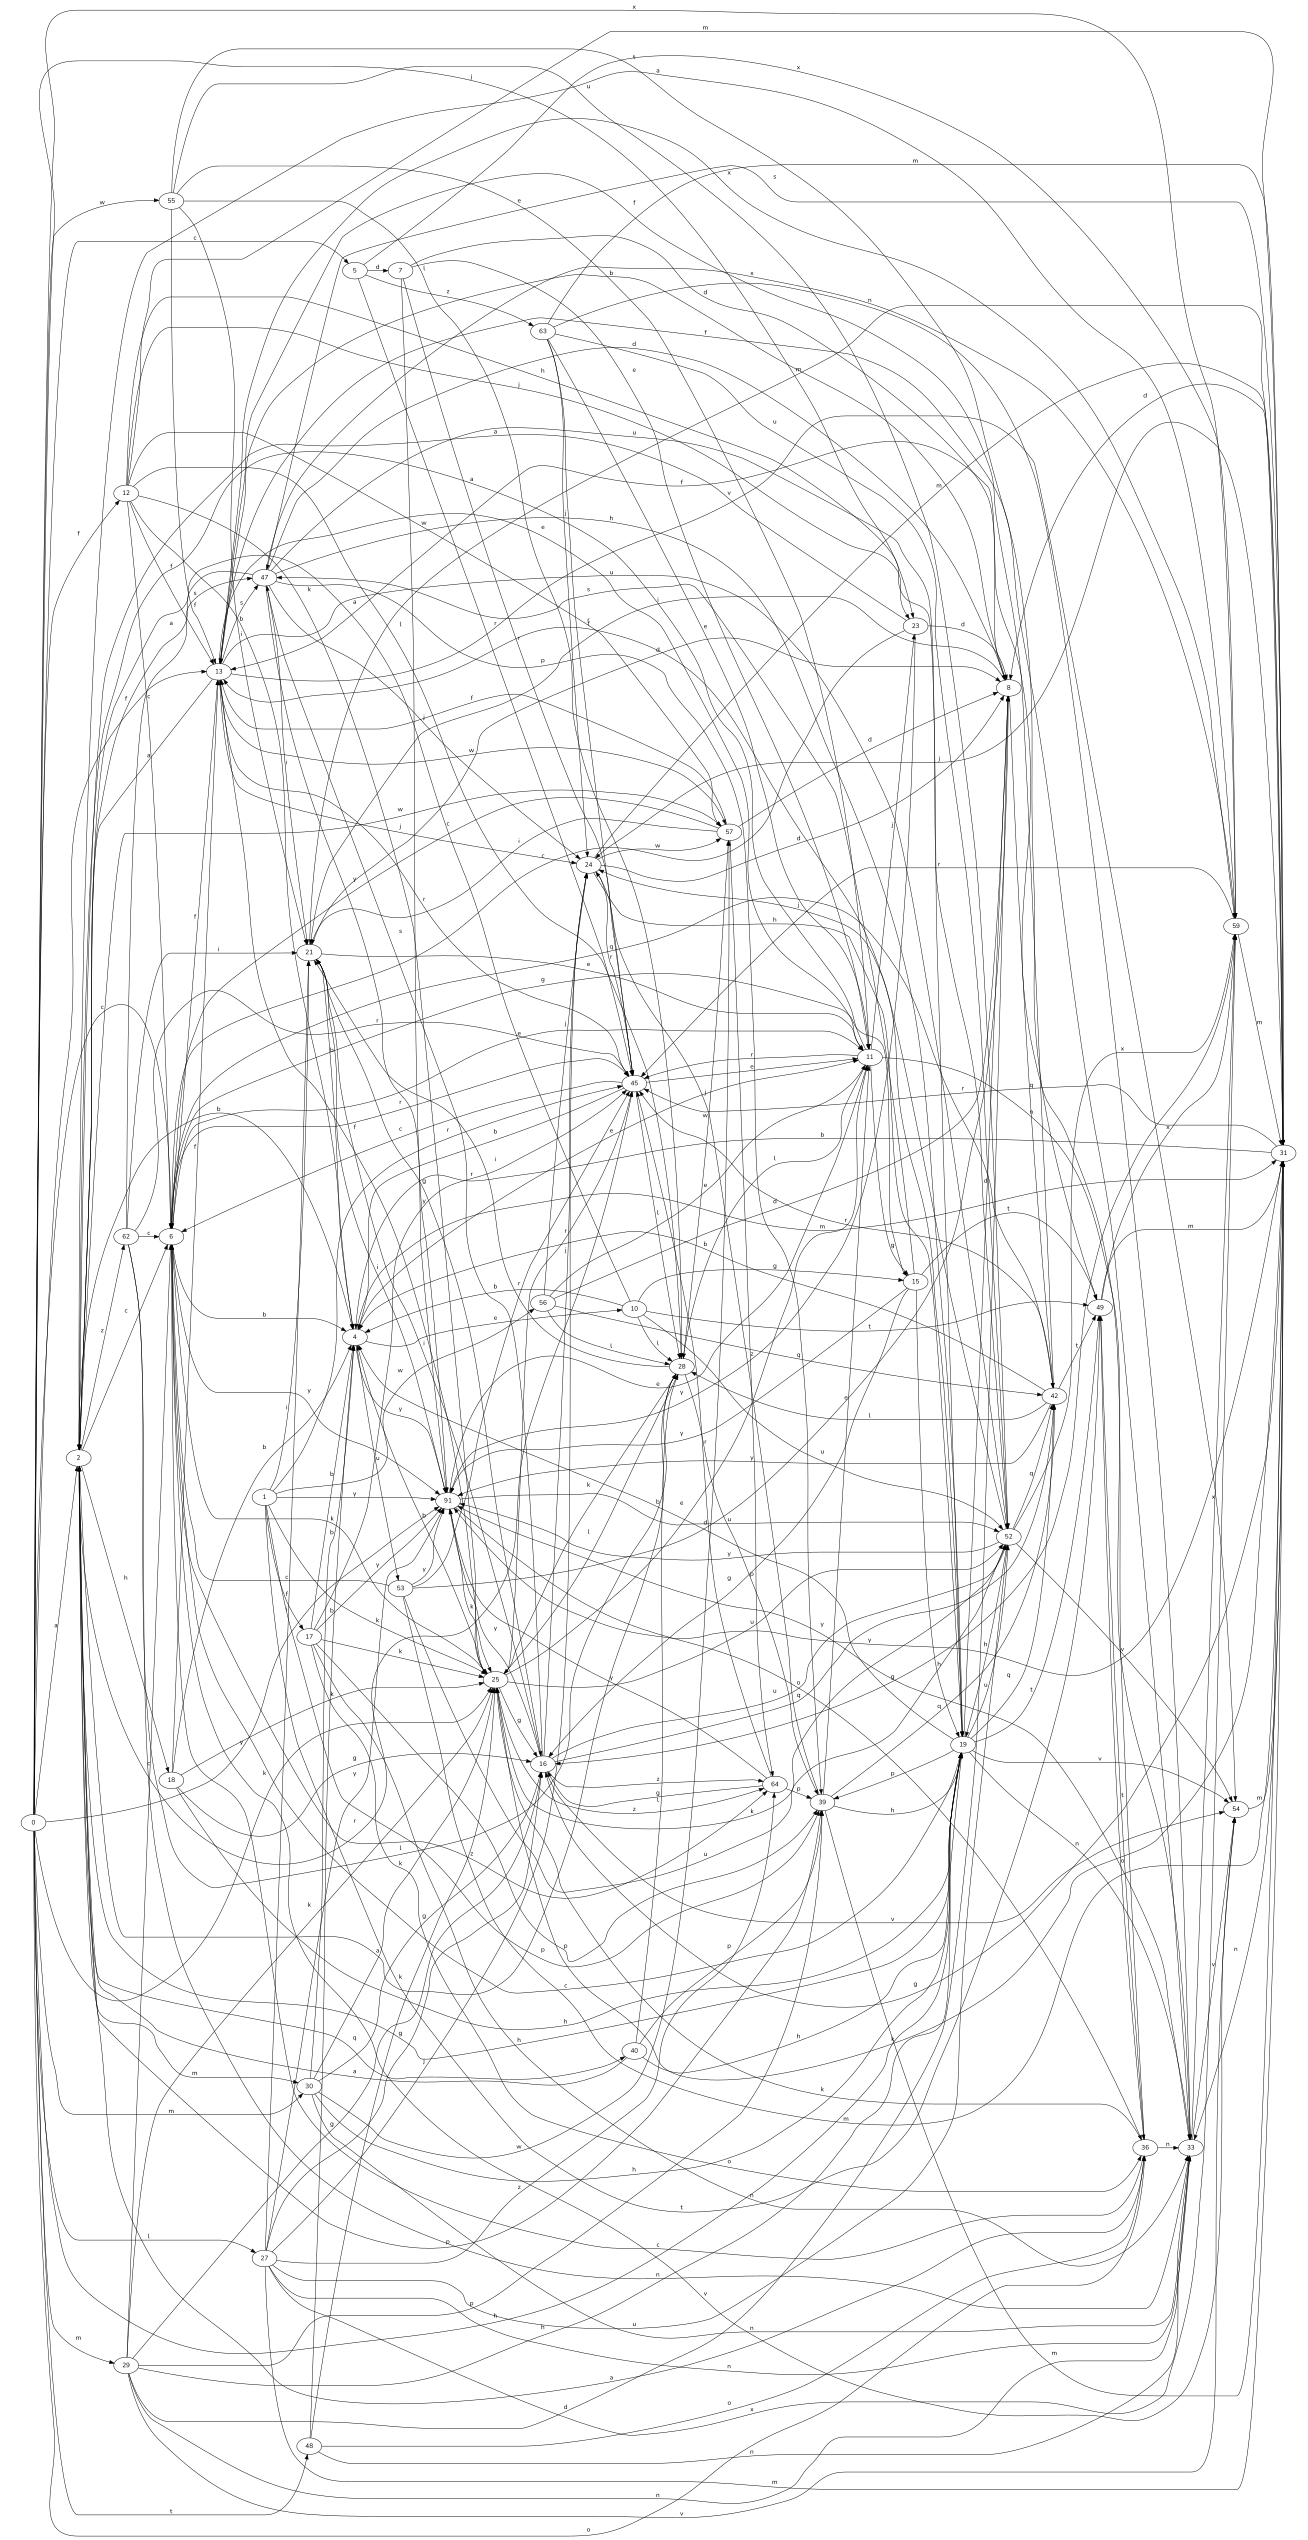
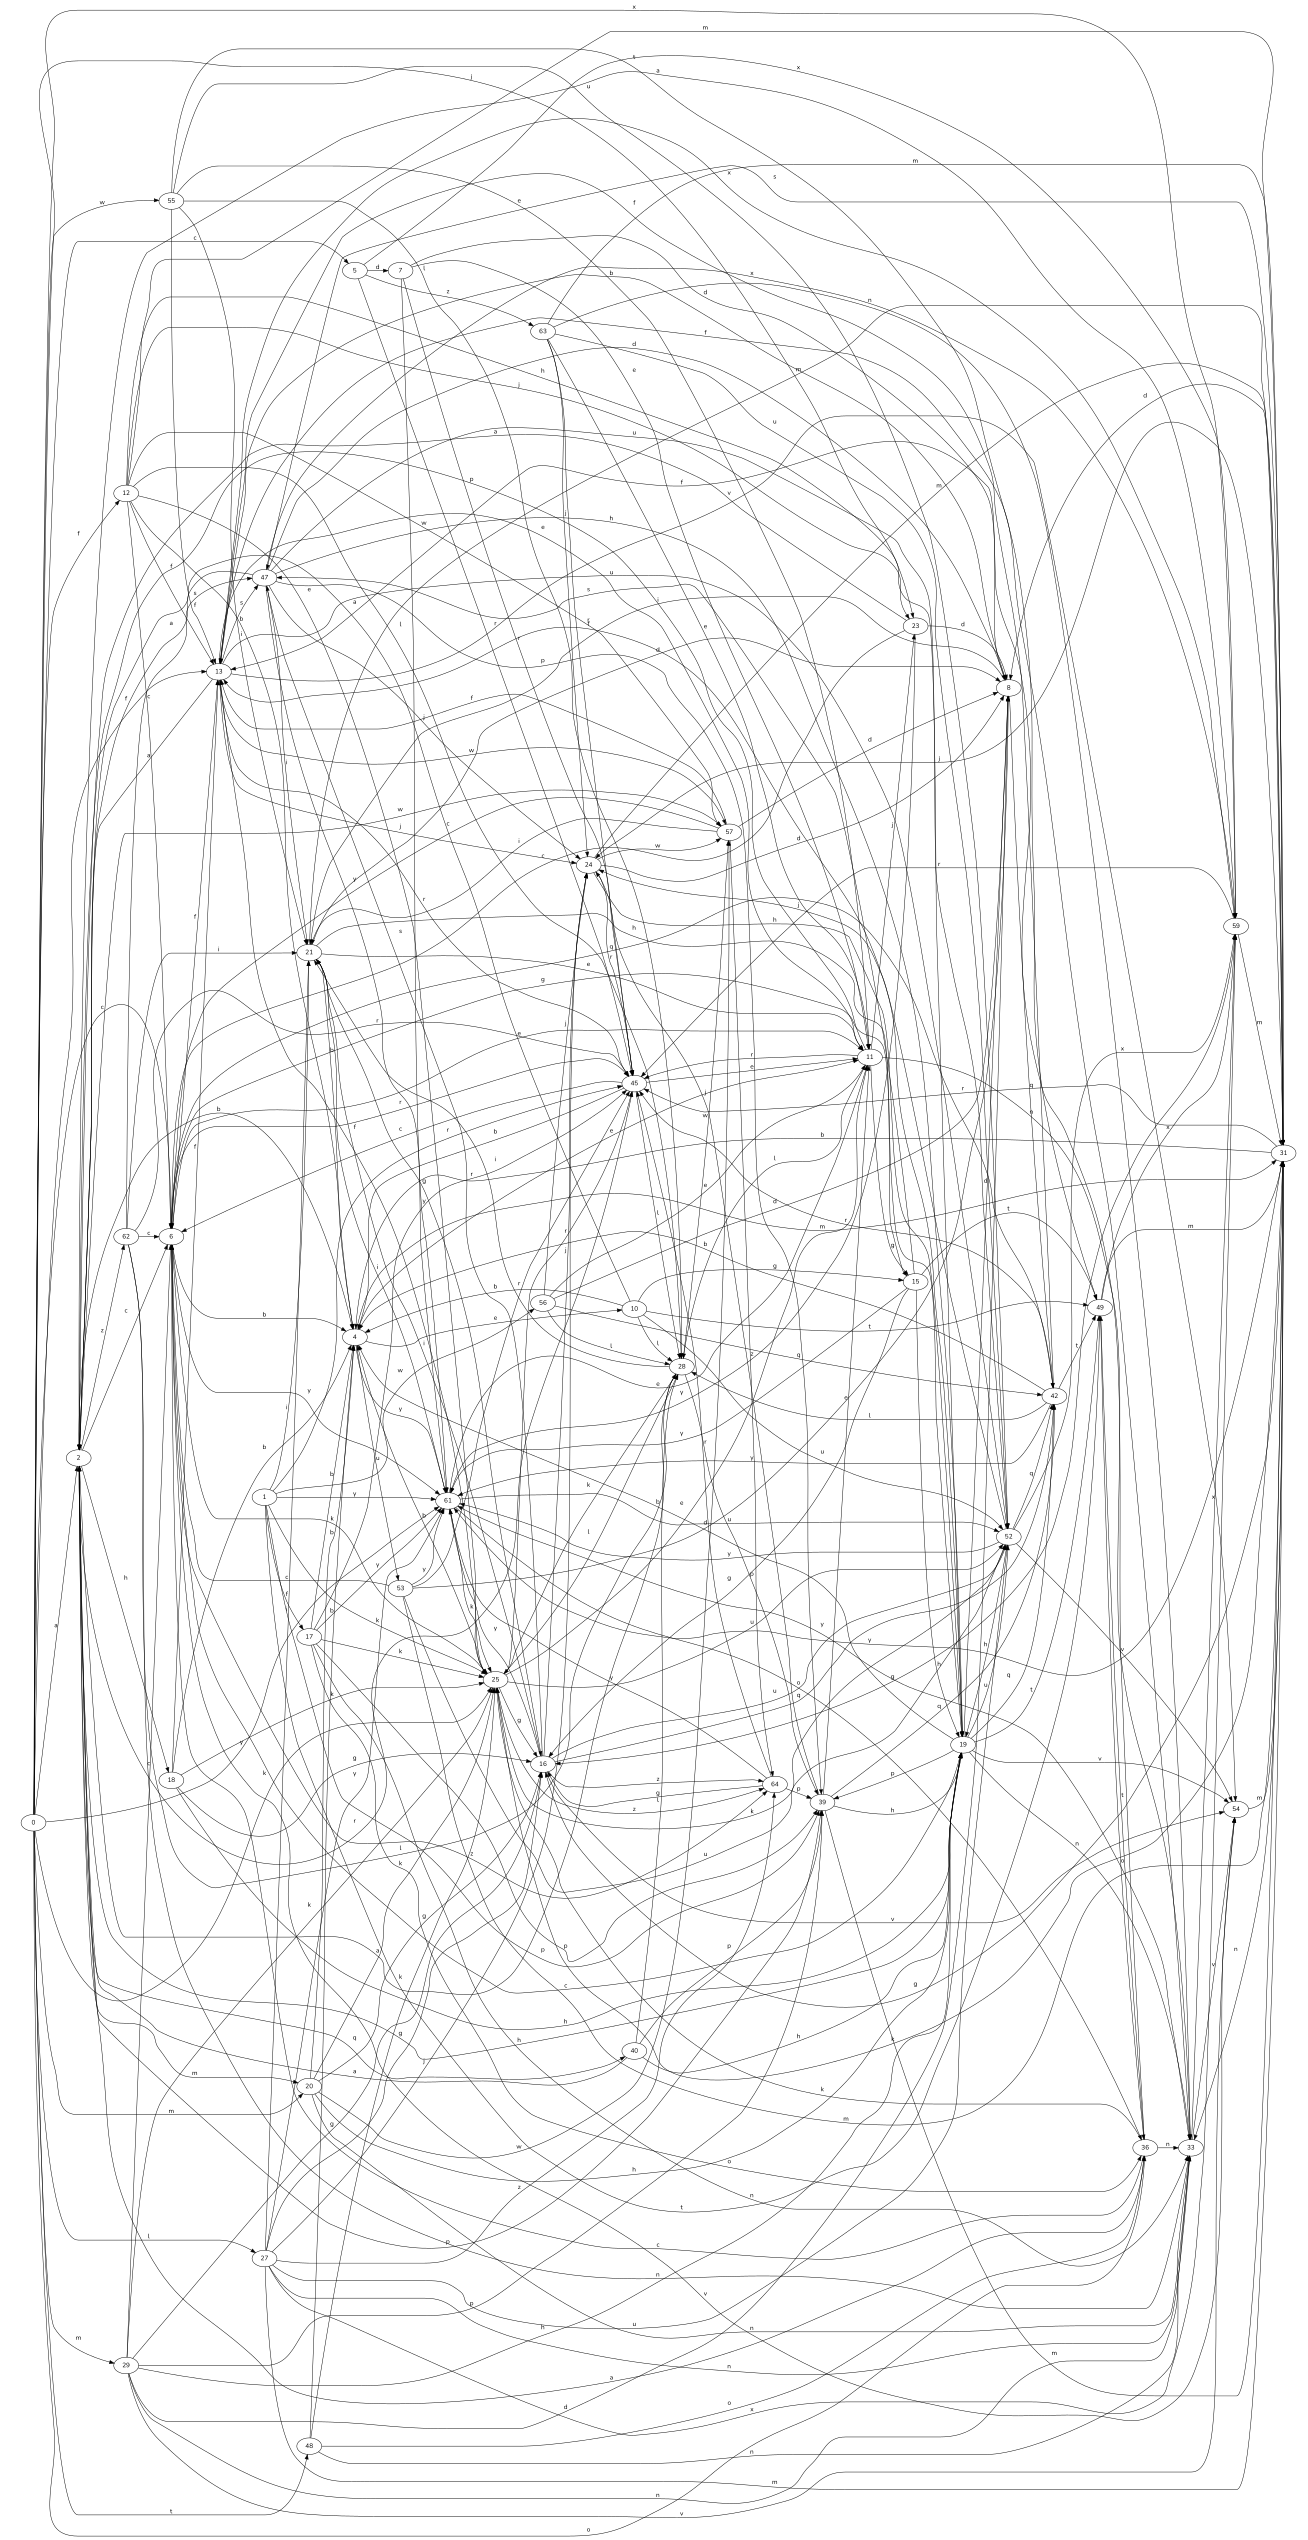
edge "11" -> "2": label "a" -> "p"
edge "12" -> "25": label "k" -> "e"
node "91": label "91" -> "61"
node "30": label "30" -> "20"
edge "0" -> "19": now "21" -> "19"
